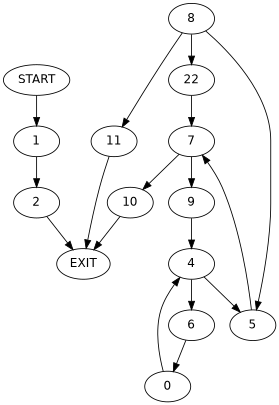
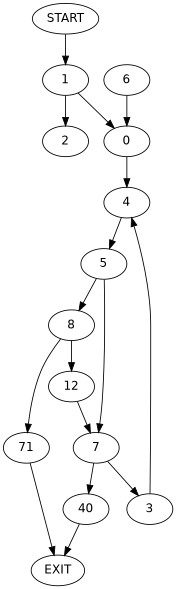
node "22": label "22" -> "12"
edge "1" -> "0": added
node "11": label "11" -> "71"
edge "8" -> "5": reversed
node "10": label "10" -> "40"
node "9": label "9" -> "3"
edge "2" -> "EXIT": removed
edge "4" -> "6": removed
